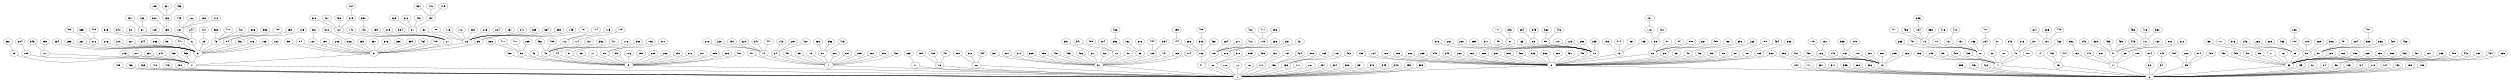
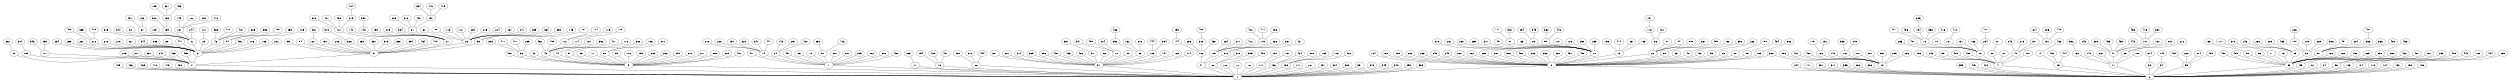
node "356": removed
node "135": removed
